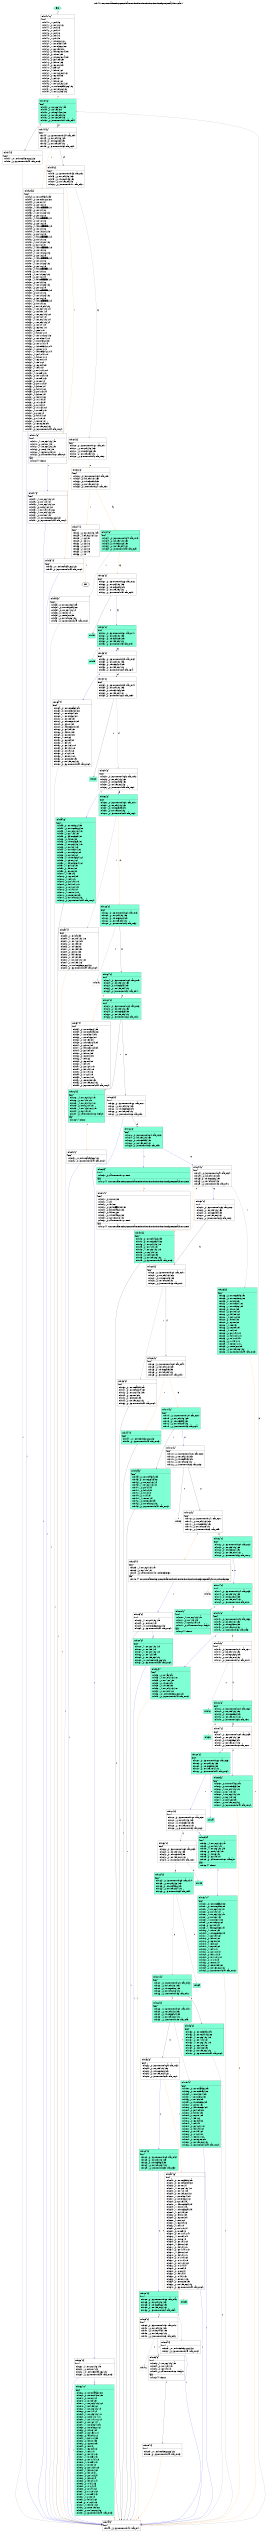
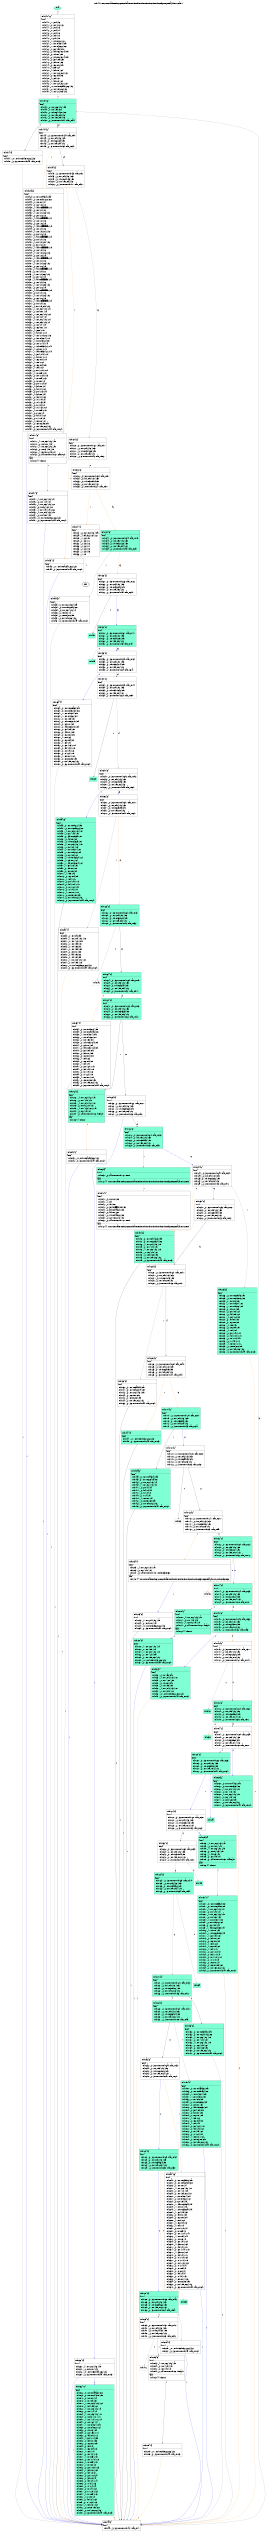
node "Entry": label "Entry" -> "Final"
node "0x4015ec [28]": fillcolor aquamarine -> white
edge "0x402045 [25]" -> "0x401c1e [30]": now "0x401c0e [16]" -> "0x401c1e [30]"
